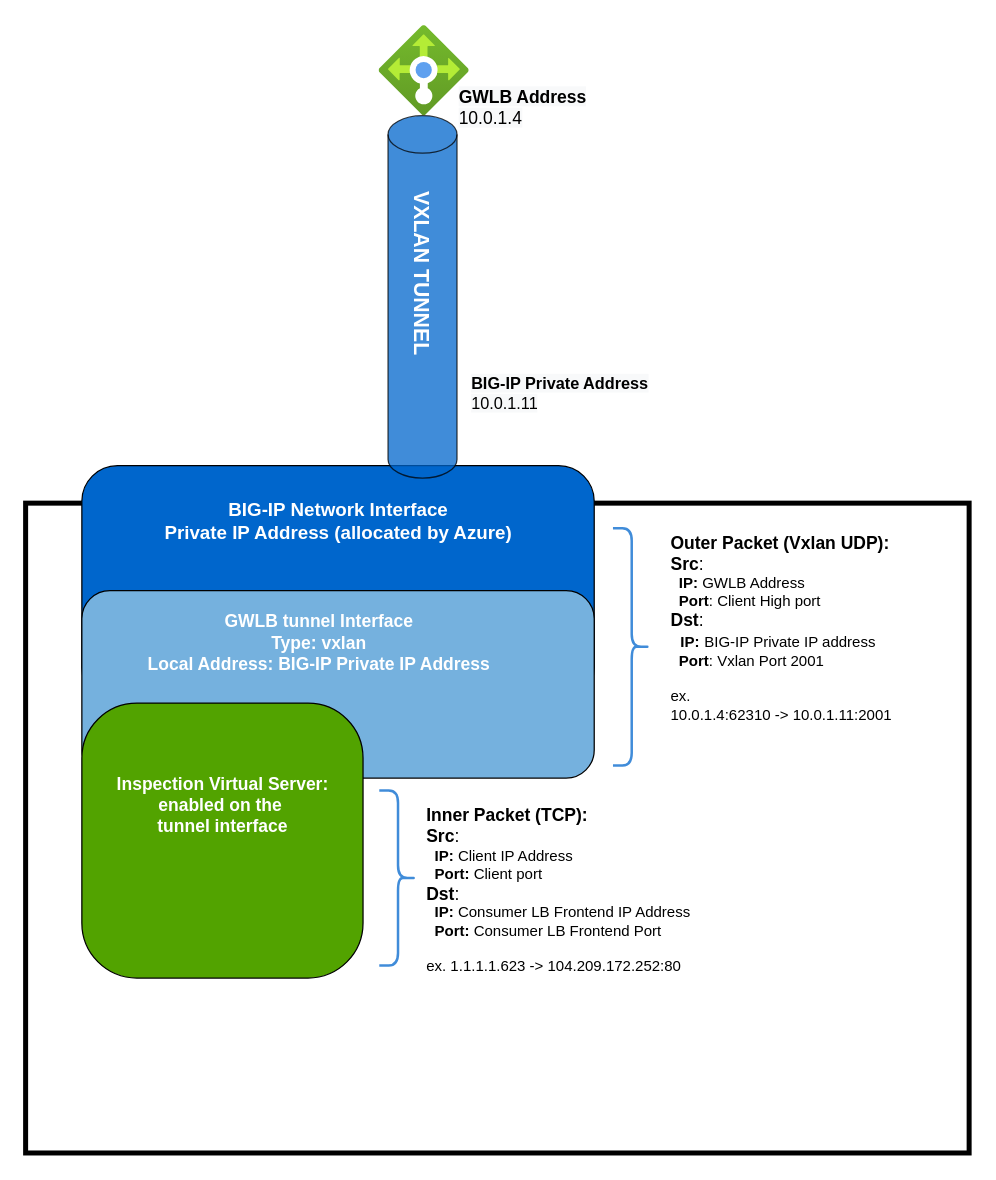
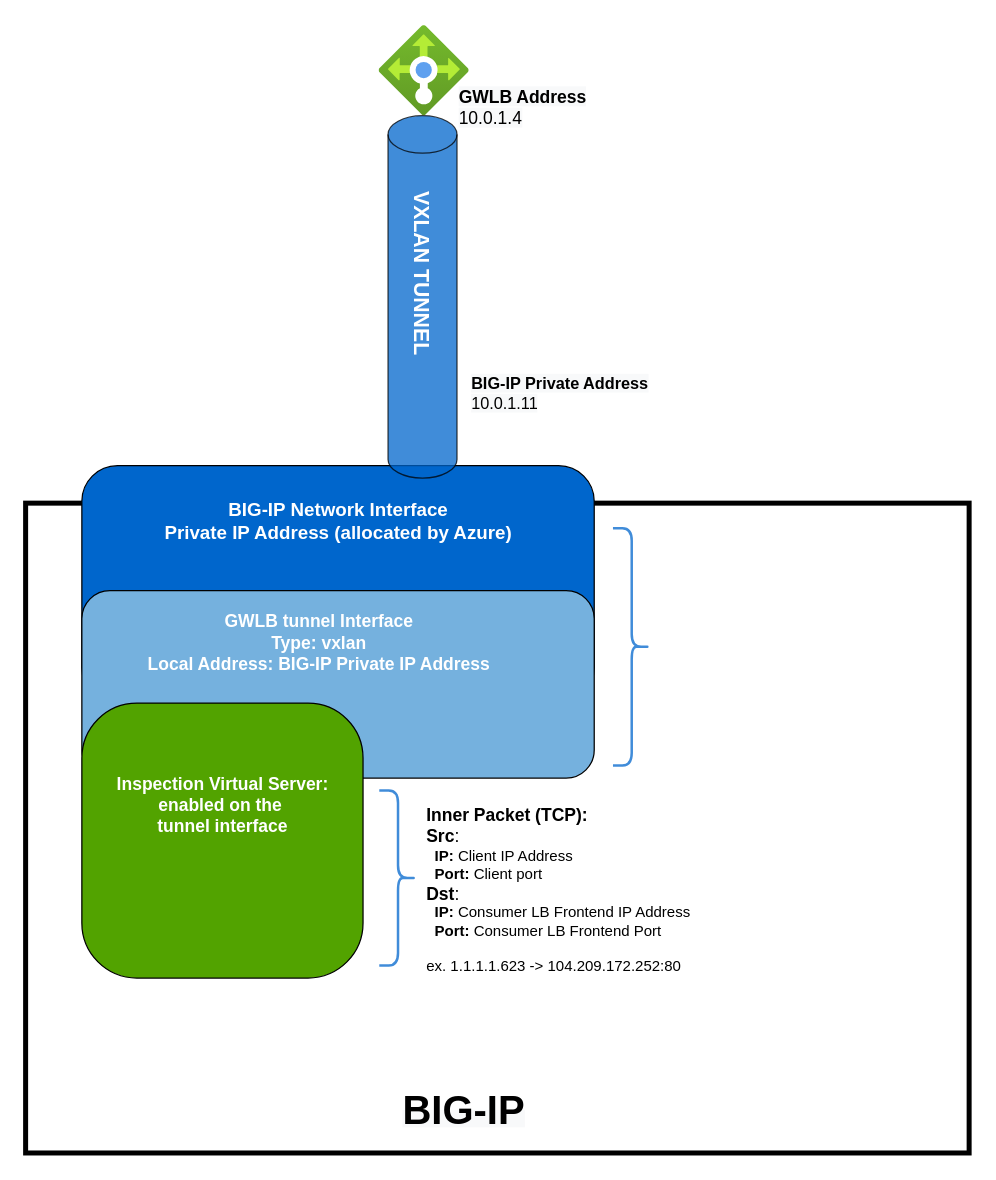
node "Outer Packet (Vxlan UDP): Src: IP: GWLB Address Port: Client High port Dst: IP: BIG-IP Private IP address Port: Vxlan Port 2001 ex. 10.0.1.4:62310 -> 10.0.1.11:2001": removed
node "BIG-IP": added
